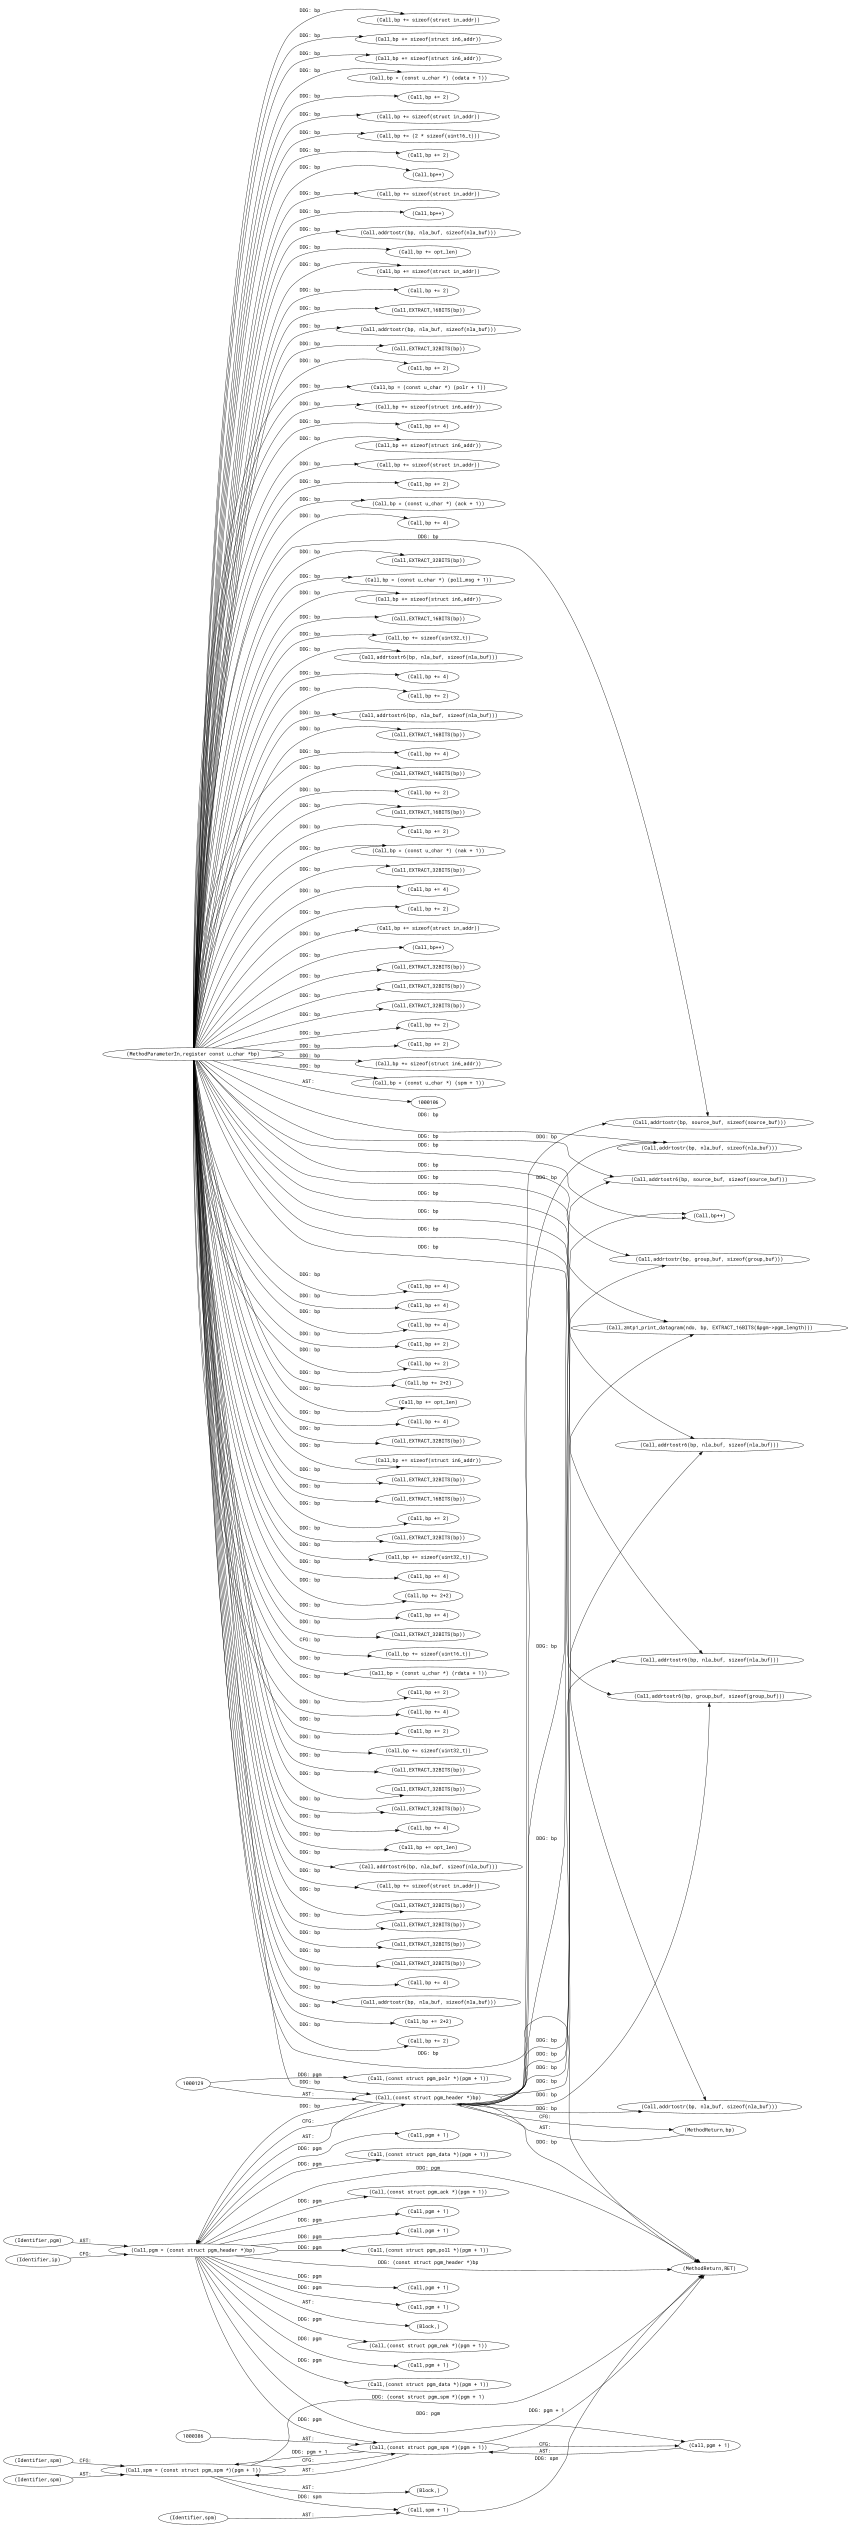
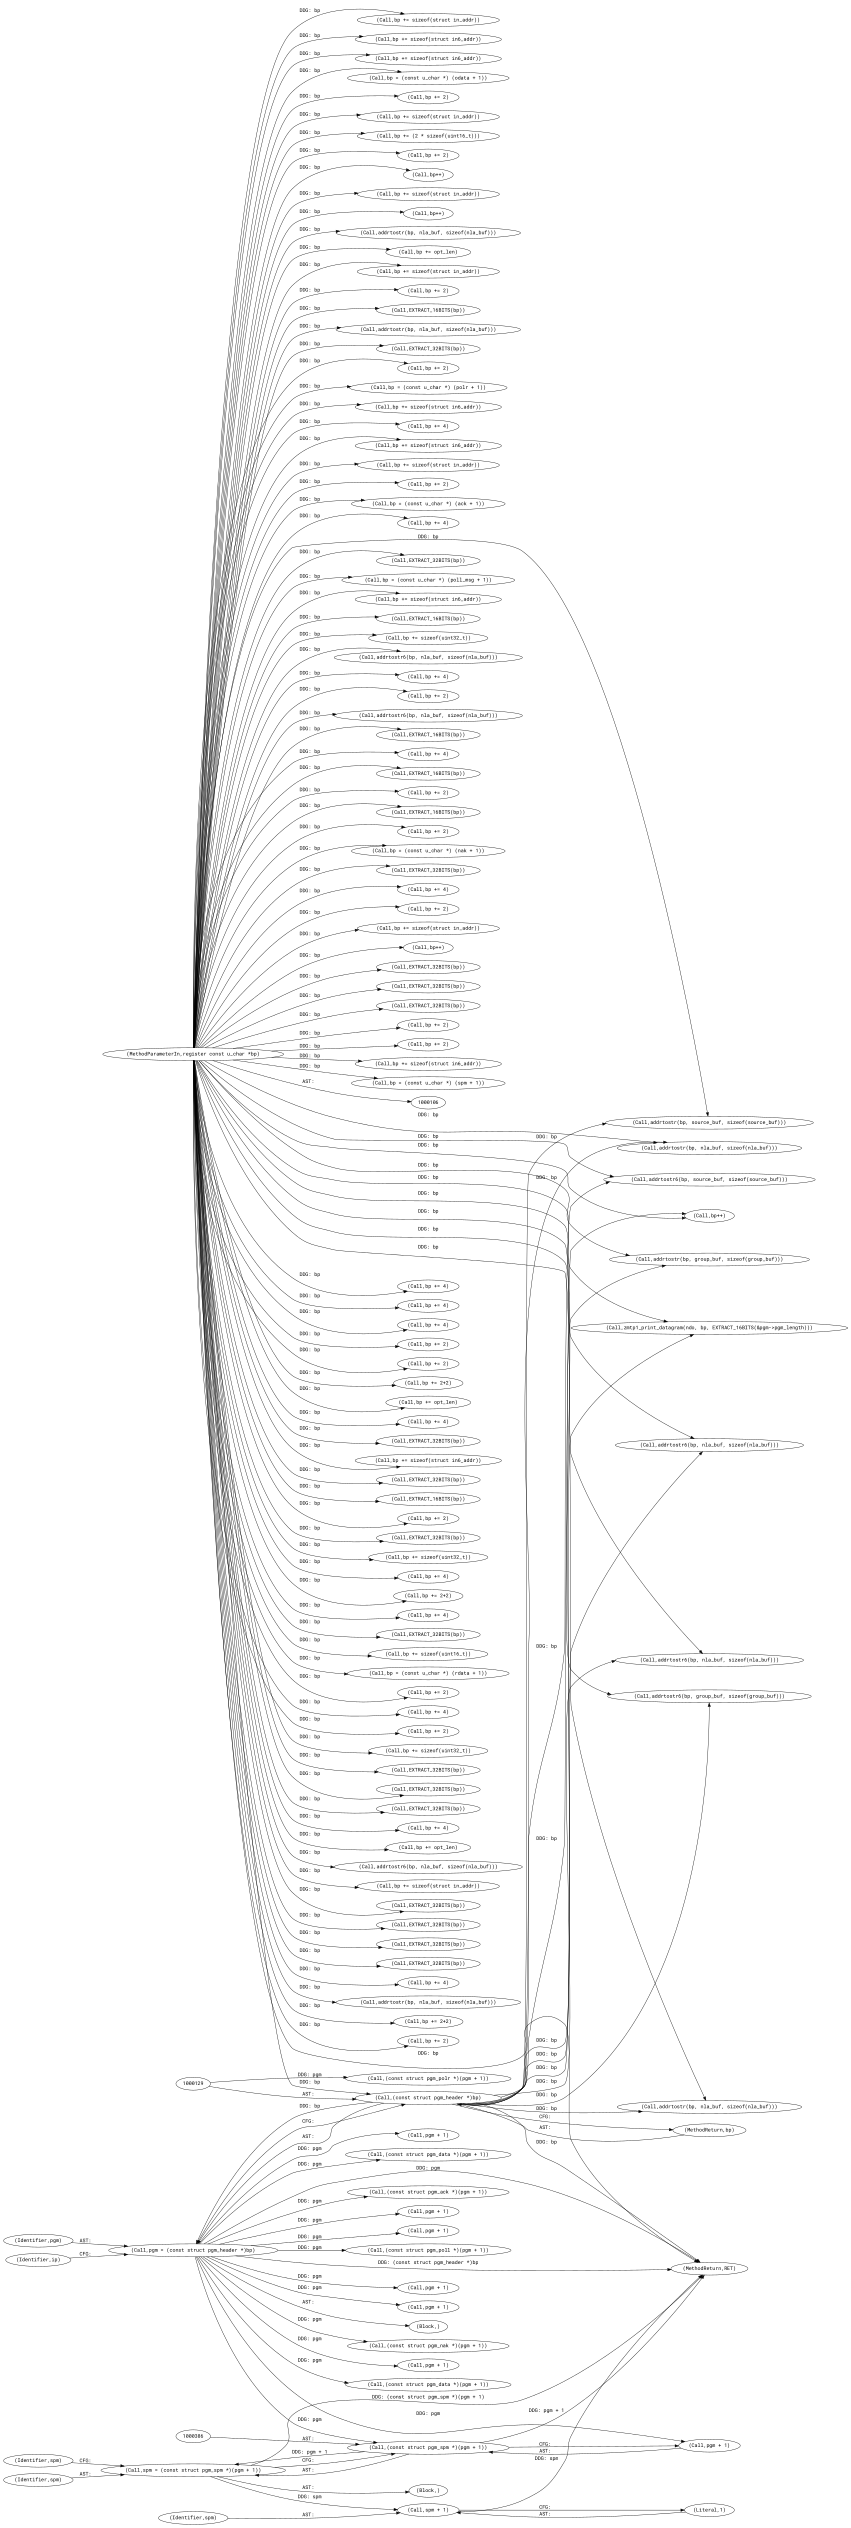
edge "(MethodParameterIn,register const u_char *bp)" -> "(Call,bp += sizeof(uint16_t))": label "CFG: bp" -> "DDG: bp"
node "(Literal,1)": added
